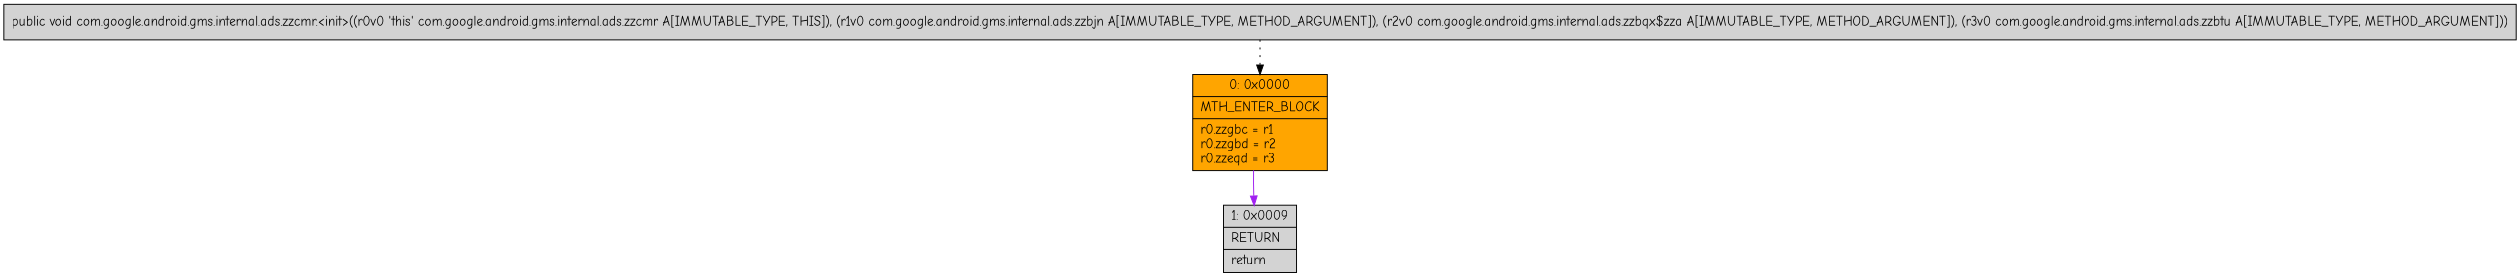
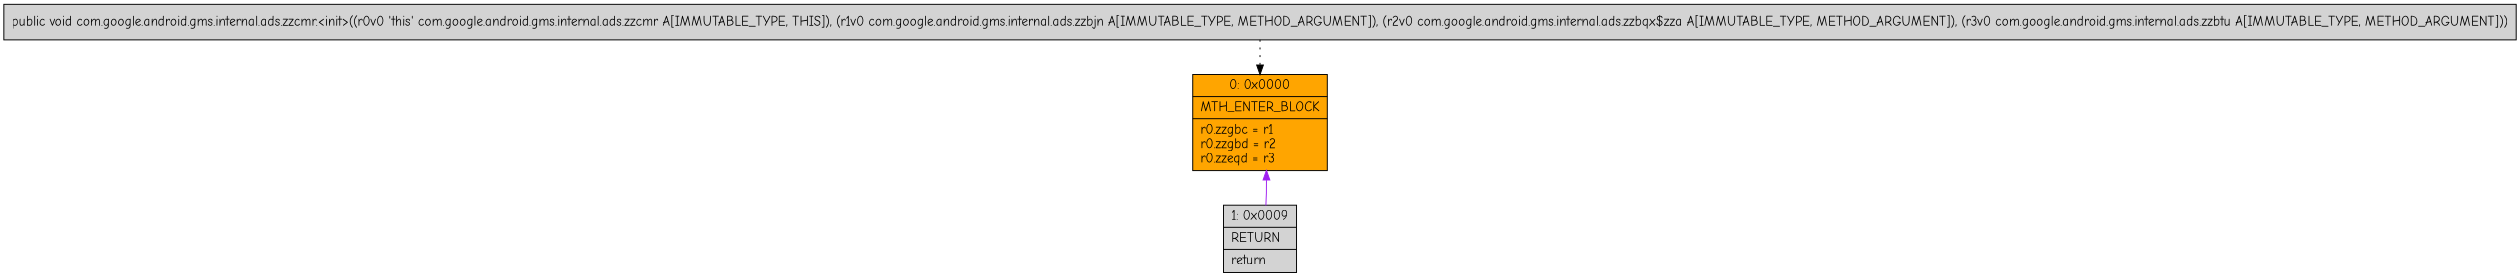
edge "0: 0x0000" -> "1: 0x0009": reversed
